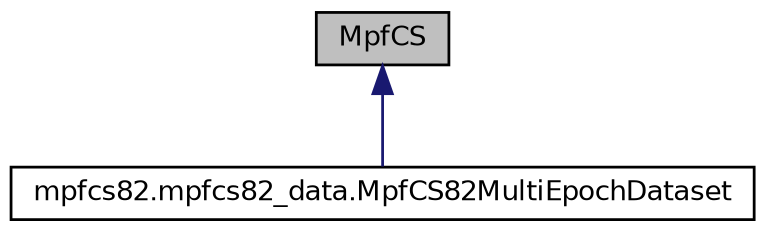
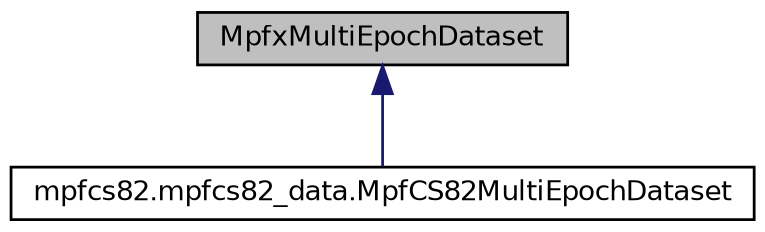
node "MpfCS": label "MpfCS" -> "MpfxMultiEpochDataset"
